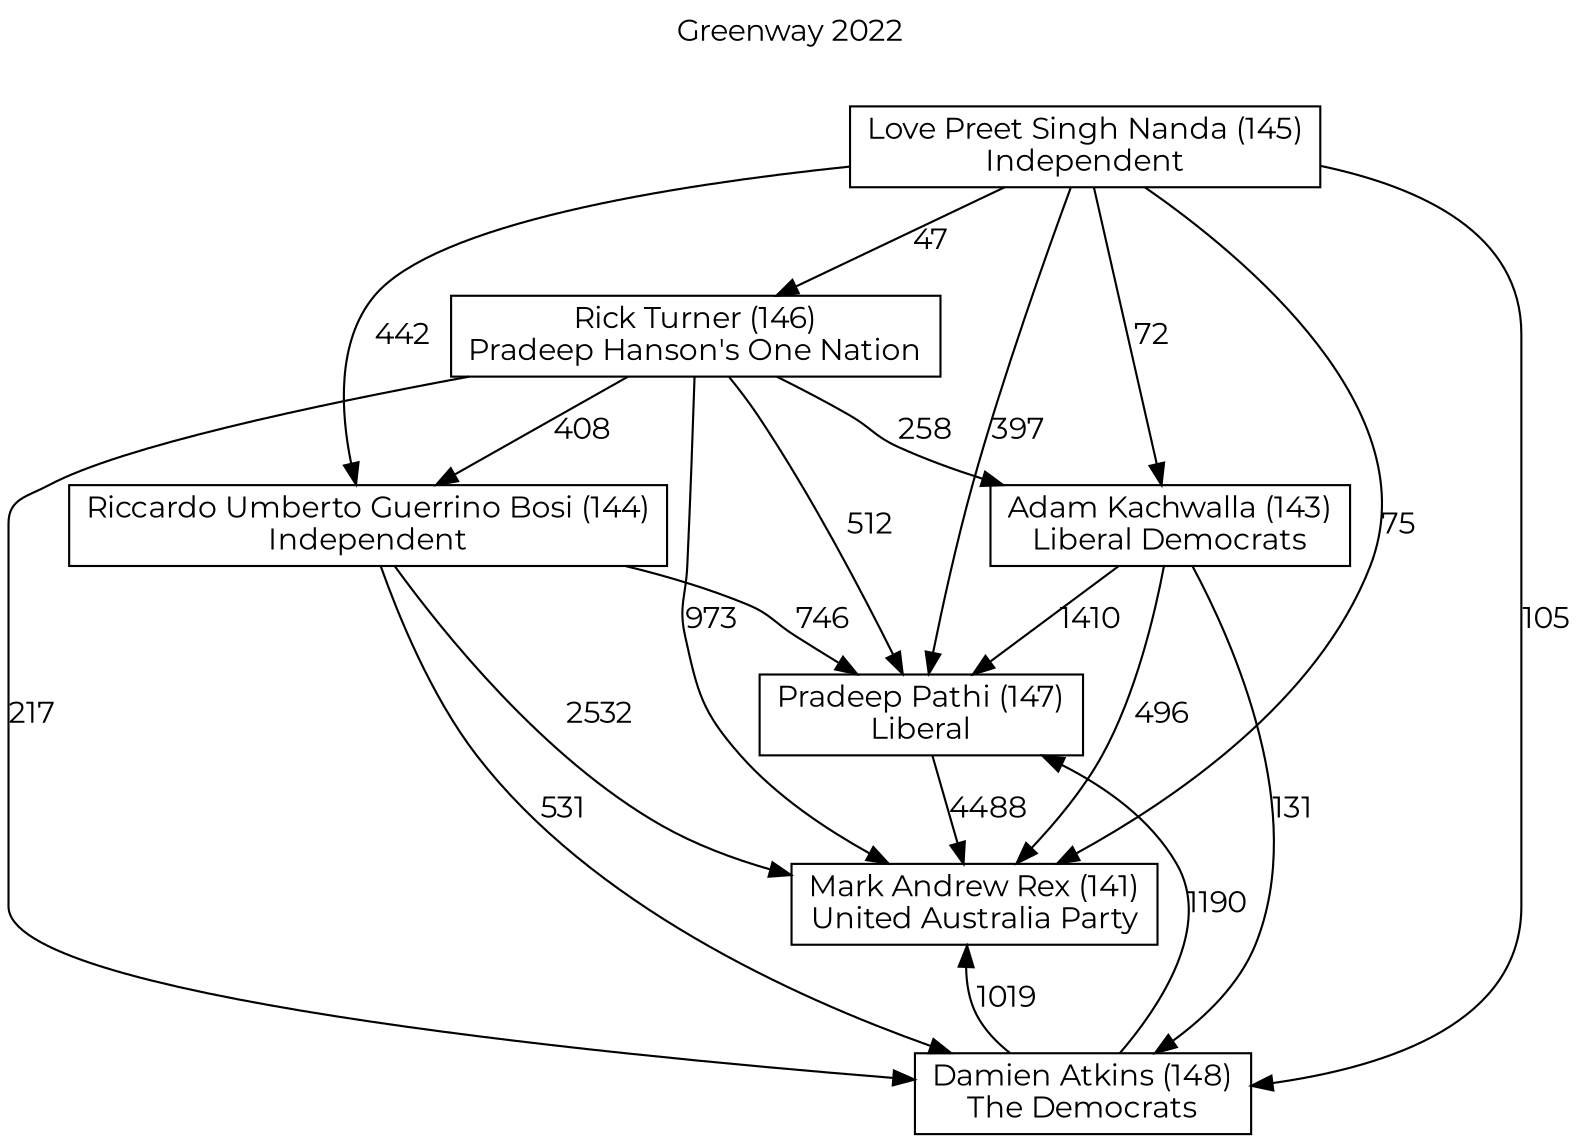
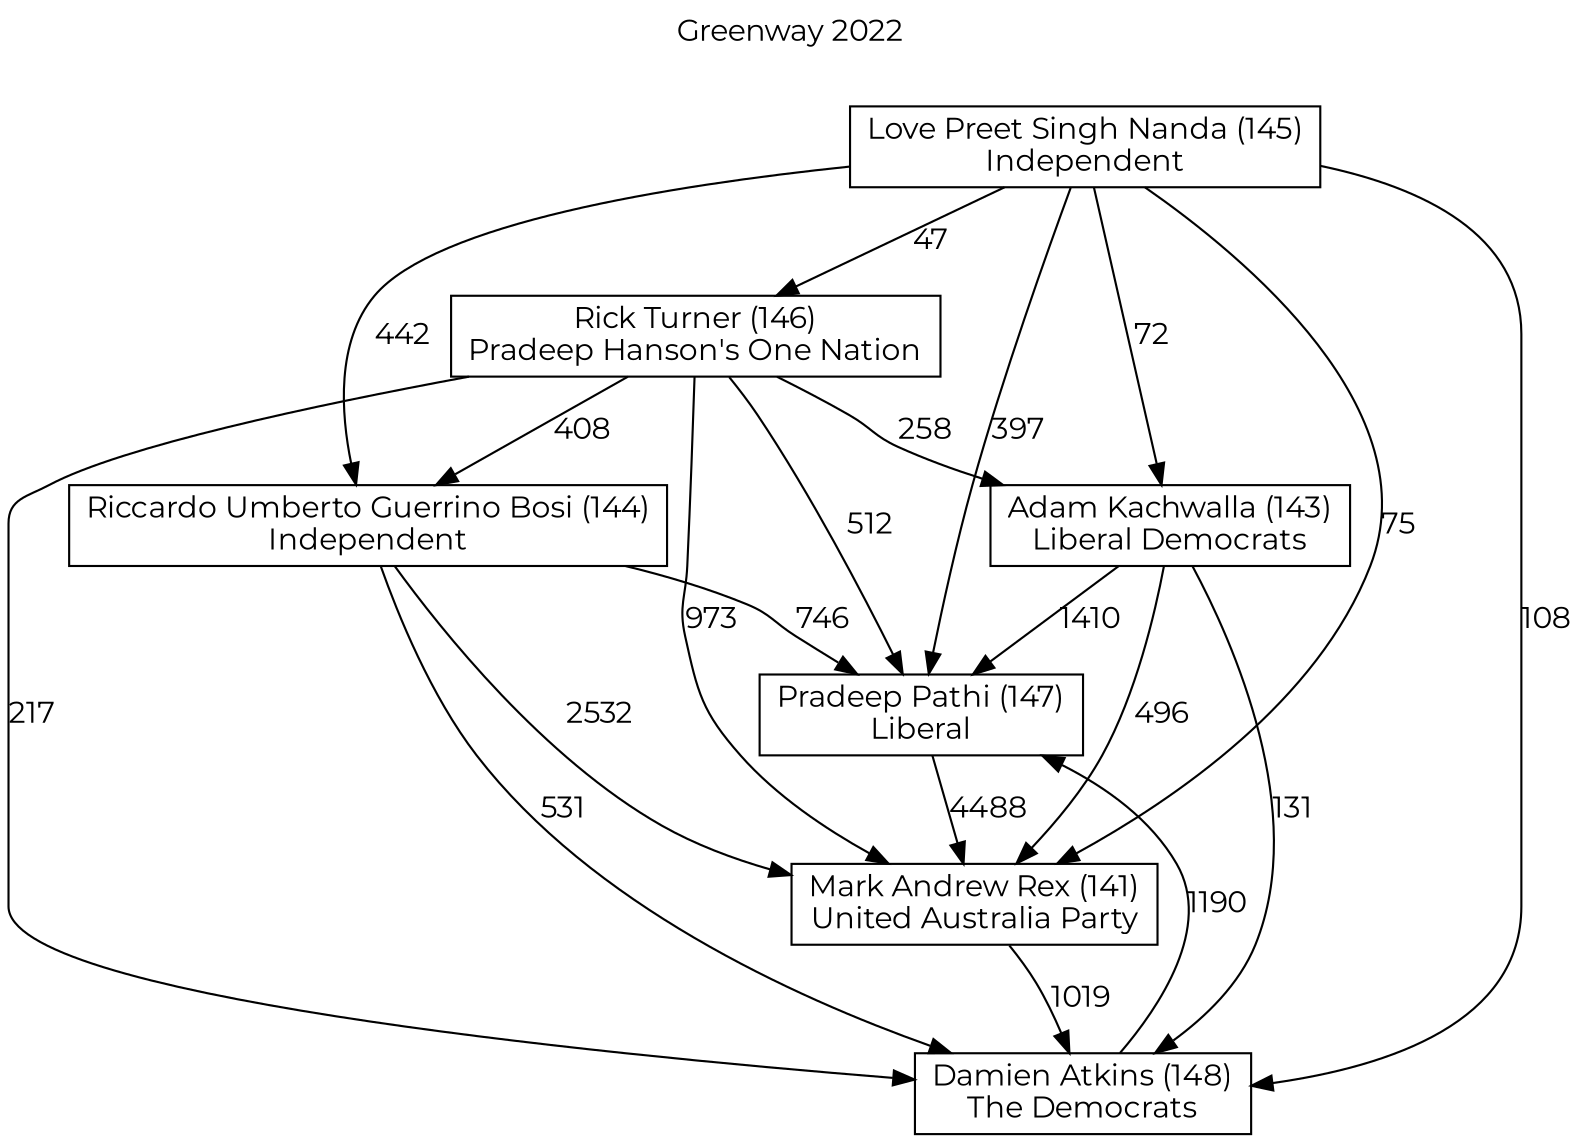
edge "Love Preet Singh Nanda (145) Independent" -> "Damien Atkins (148) The Democrats": label "105" -> "108"
edge "Damien Atkins (148) The Democrats" -> "Mark Andrew Rex (141) United Australia Party": reversed
